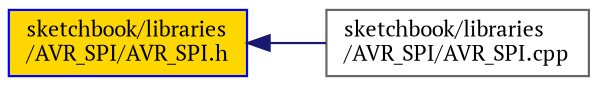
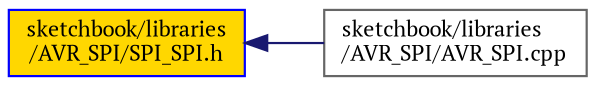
node "sketchbook/libraries /AVR_SPI/AVR_SPI.h": label "sketchbook/libraries /AVR_SPI/AVR_SPI.h" -> "sketchbook/libraries /AVR_SPI/SPI_SPI.h"
